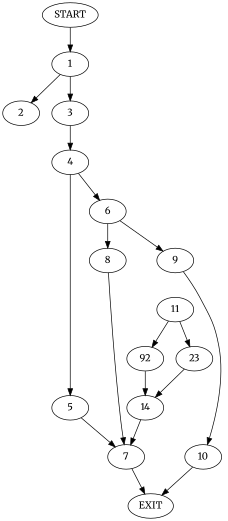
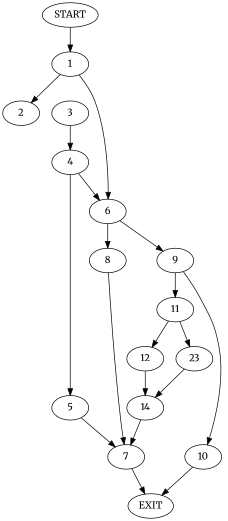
edge "1" -> "3": now "1" -> "6"
edge "9" -> "11": added
node "92": label "92" -> "12"
